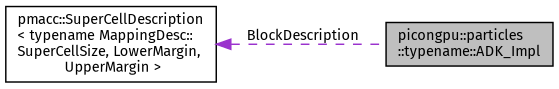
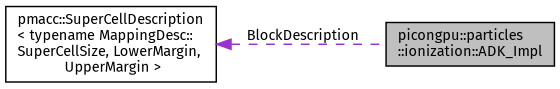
node "picongpu::particles ::typename::ADK_Impl": label "picongpu::particles ::typename::ADK_Impl" -> "picongpu::particles ::ionization::ADK_Impl"
